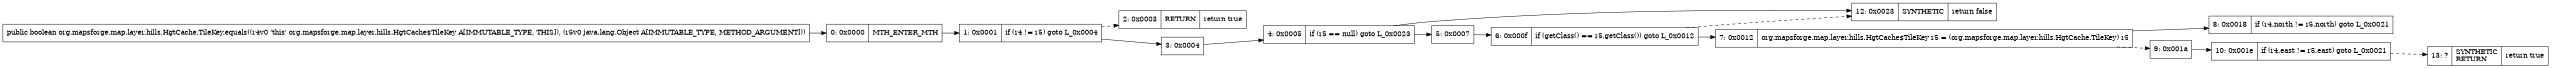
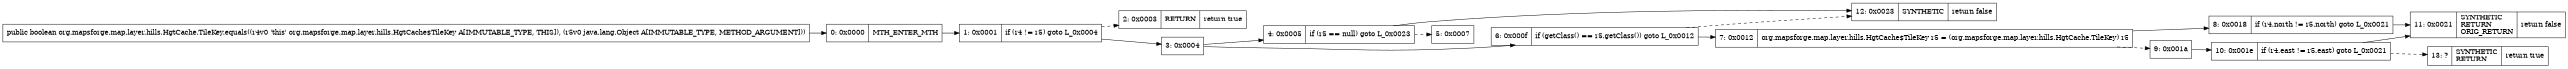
node "11: 0x0021": added
edge "4: 0x0005" -> "5: 0x0007": style solid -> dashed
edge "5: 0x0007" -> "6: 0x000f": now "3: 0x0004" -> "6: 0x000f"
